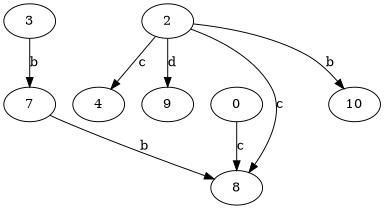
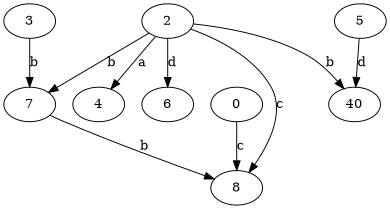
node "5": added
edge "2" -> "7": added, label "b"
edge "2" -> "4": label "c" -> "a"
node "9": label "9" -> "6"
node "10": label "10" -> "40"
